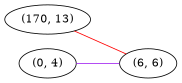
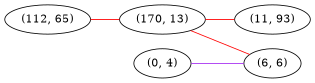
node "(112, 65)": added
node "(11, 93)": added
